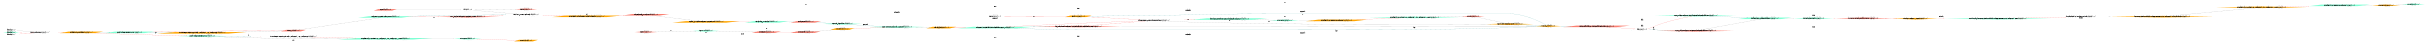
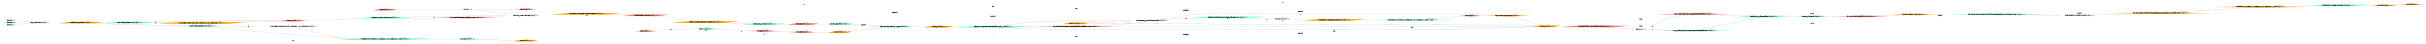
node "return result@@@67@@@['1', '1', '0']": fillcolor aquamarine -> orange
node "Exception e@@@37@@@['1', '1', '0']": removed
node "result.setSuccess(true)@@@43@@@['0', '1', '0']": fillcolor aquamarine -> white
node "int nMsgsSent = 0@@@49@@@['1', '1', '0']": shape diamond -> parallelogram
node "result.setException(e)@@@27@@@['1', '1', '0']": shape parallelogram -> diamond
node "result.setSuccess(false)@@@28@@@['1', '1', '0']": shape parallelogram -> diamond
edge "Exception e@@@25@@@['1', '1', '0']" -> "result.setSuccess(false)@@@28@@@['1', '1', '0']": label "nMsgsSent" -> "true"
